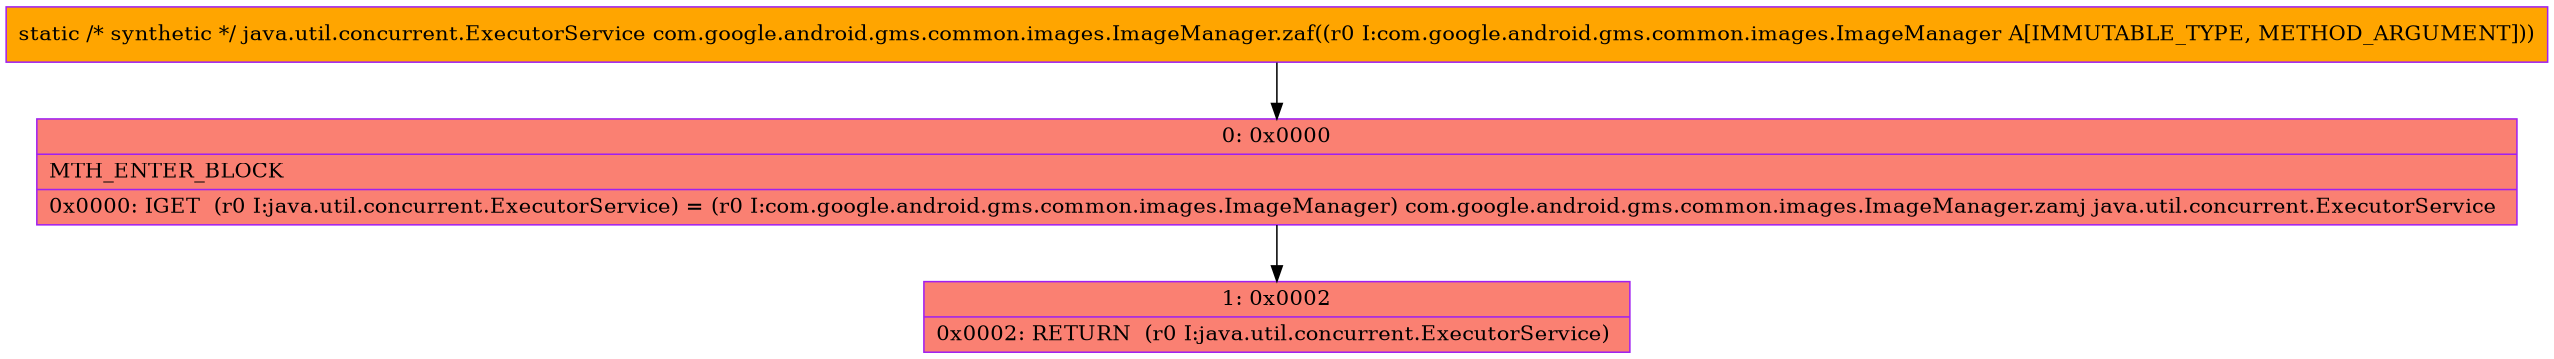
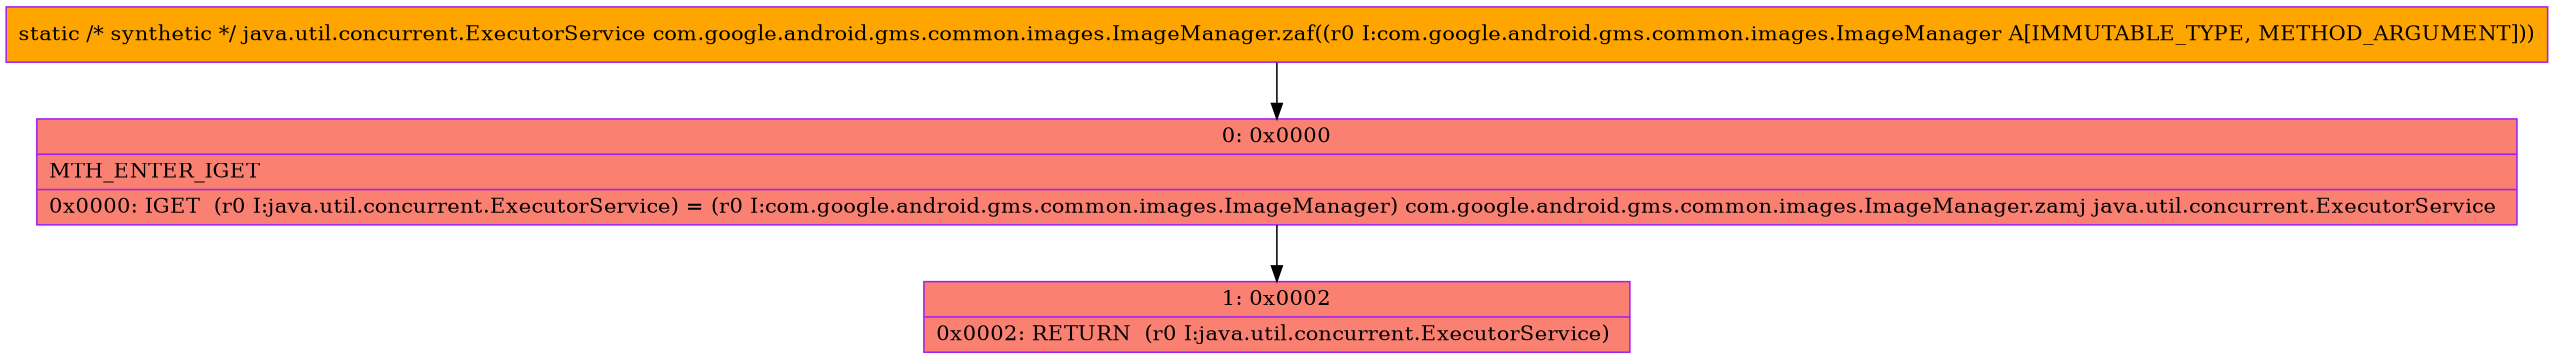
node "0: 0x0000": text "MTH_ENTER_BLOCK" -> "MTH_ENTER_IGET"
